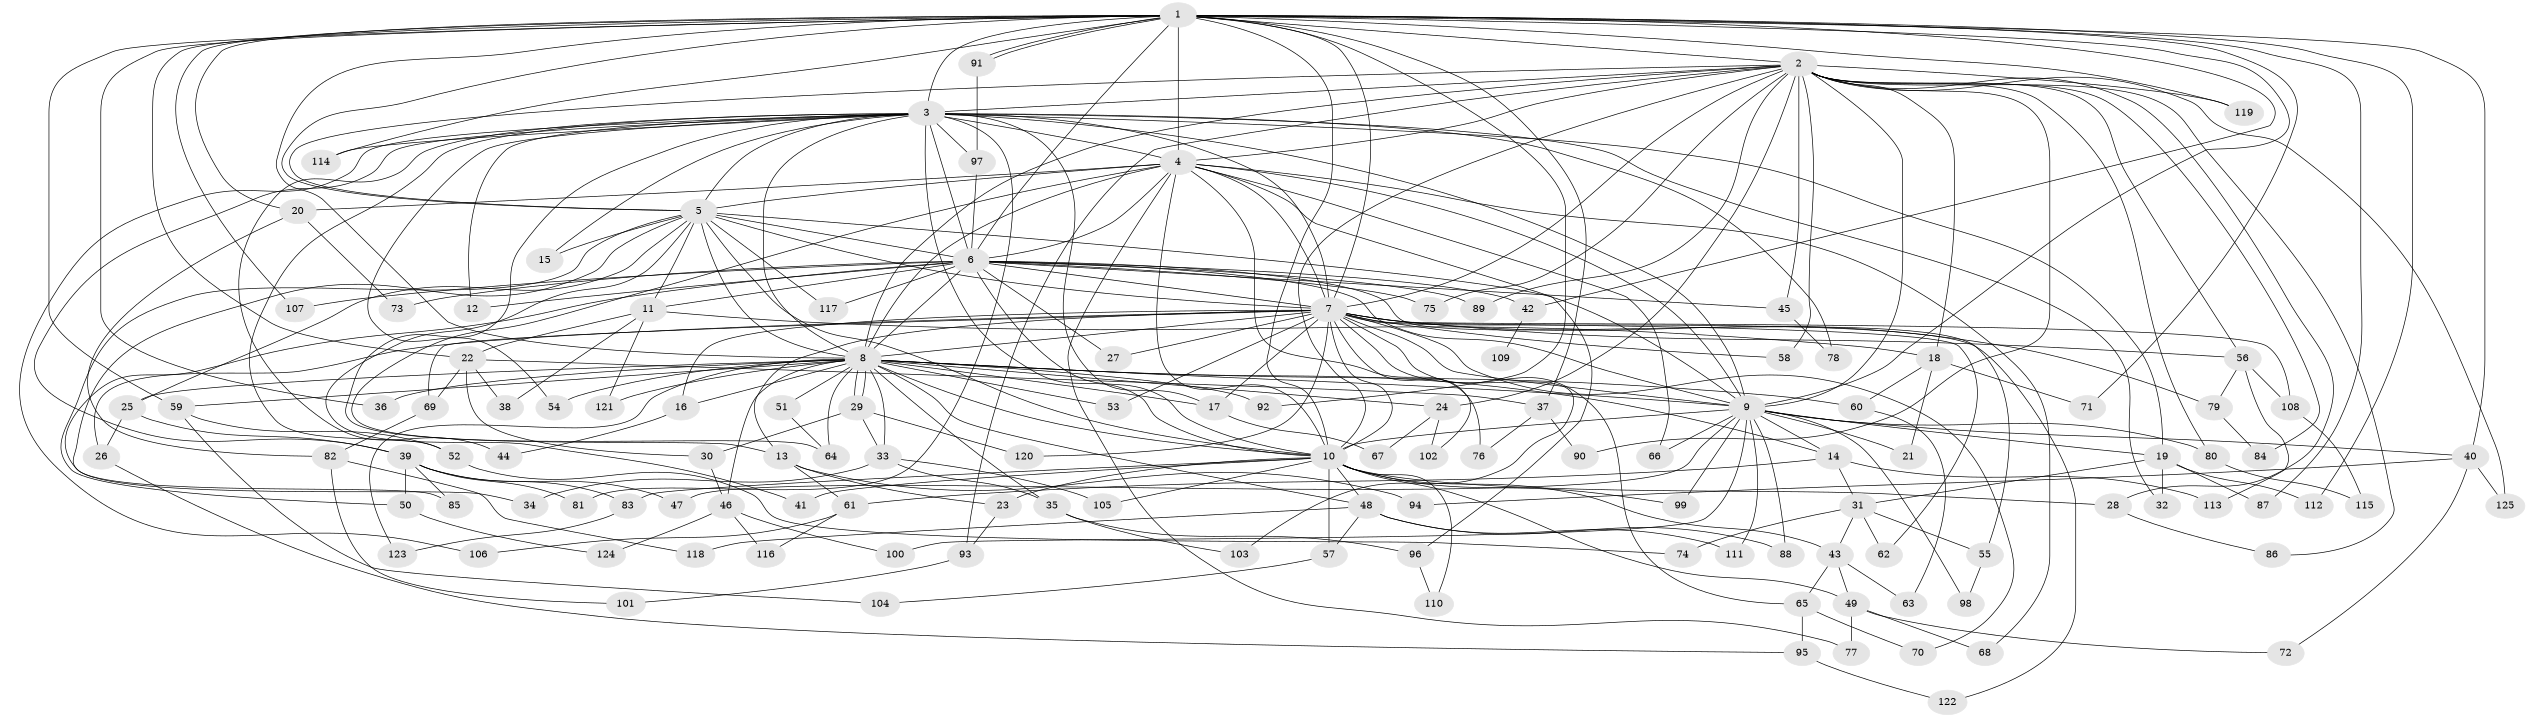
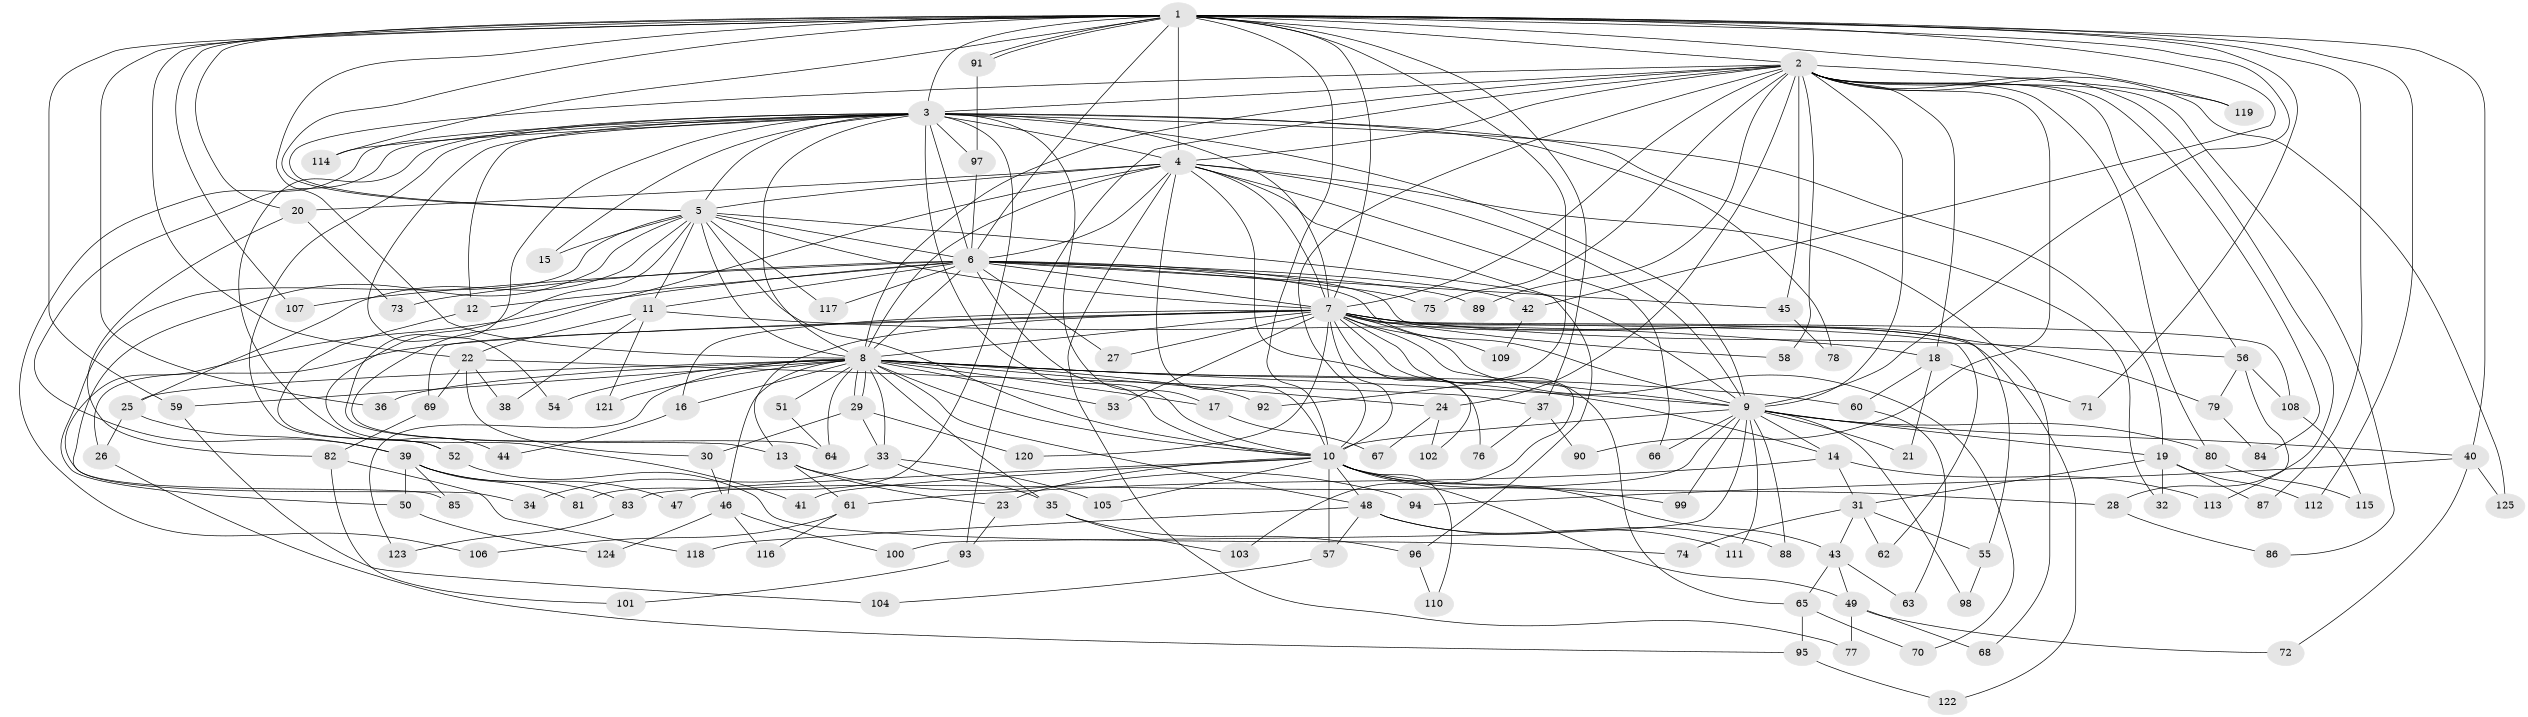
edge "7" -- "17": now "7" -- "109"
edge "59" -- "52": now "12" -- "52"
